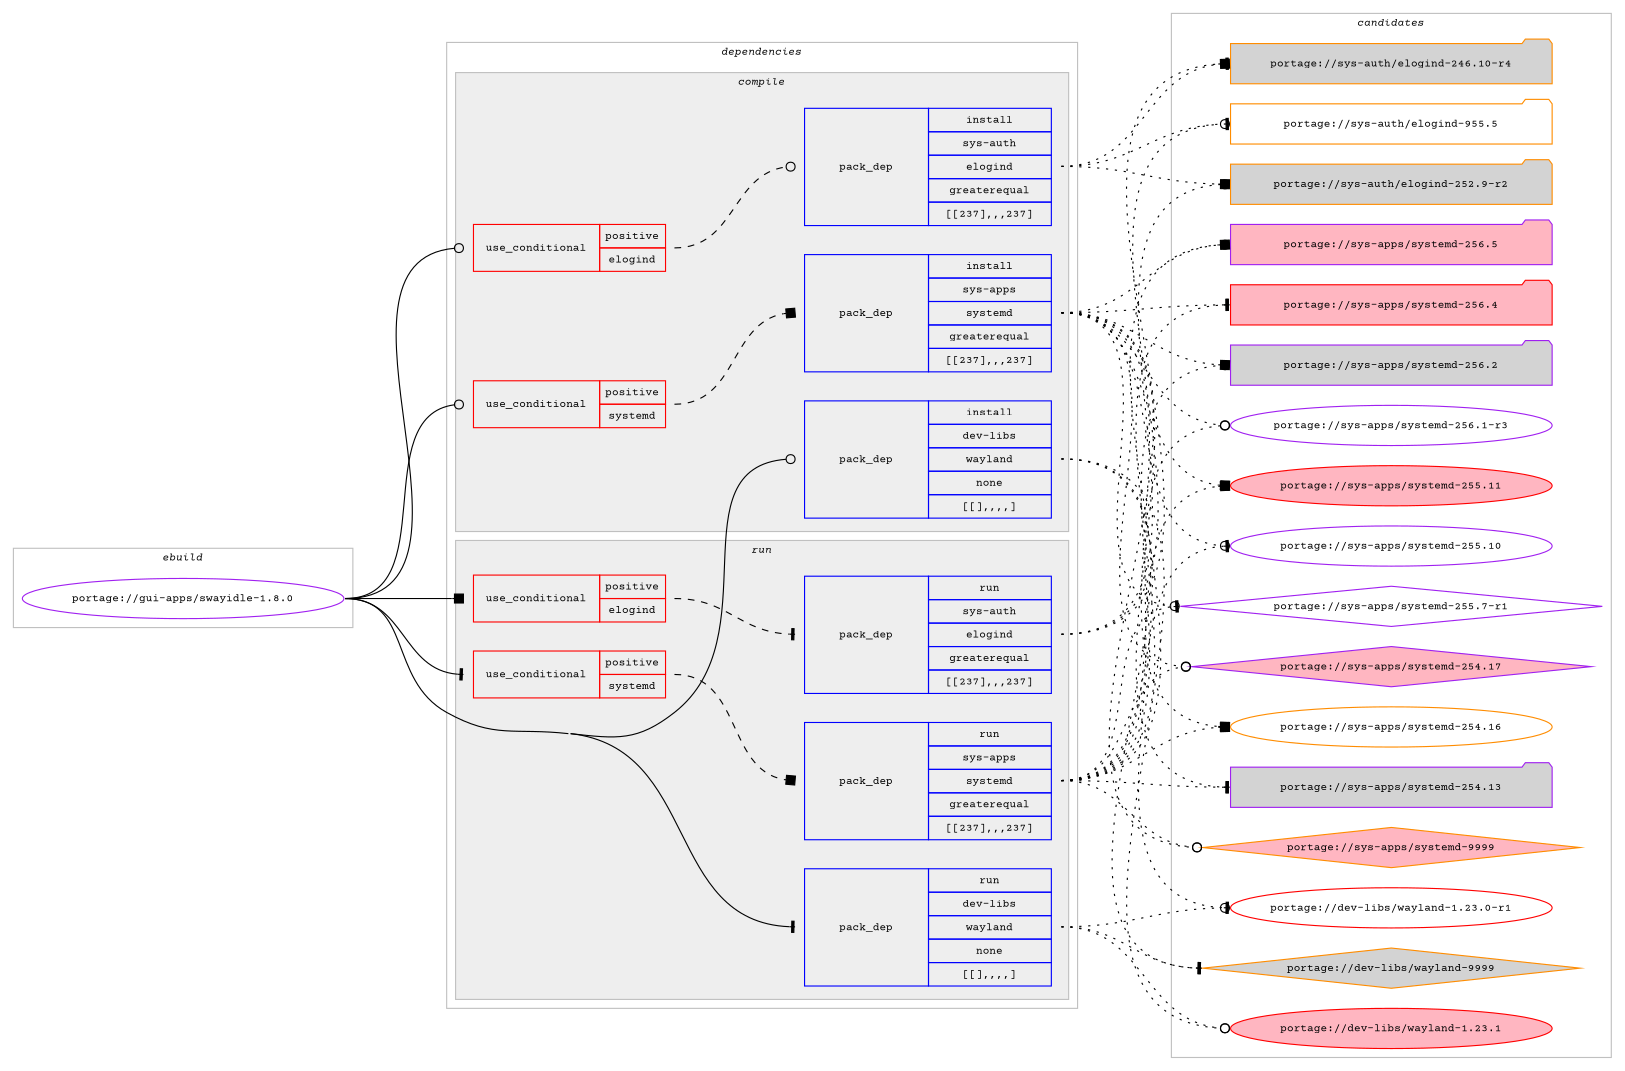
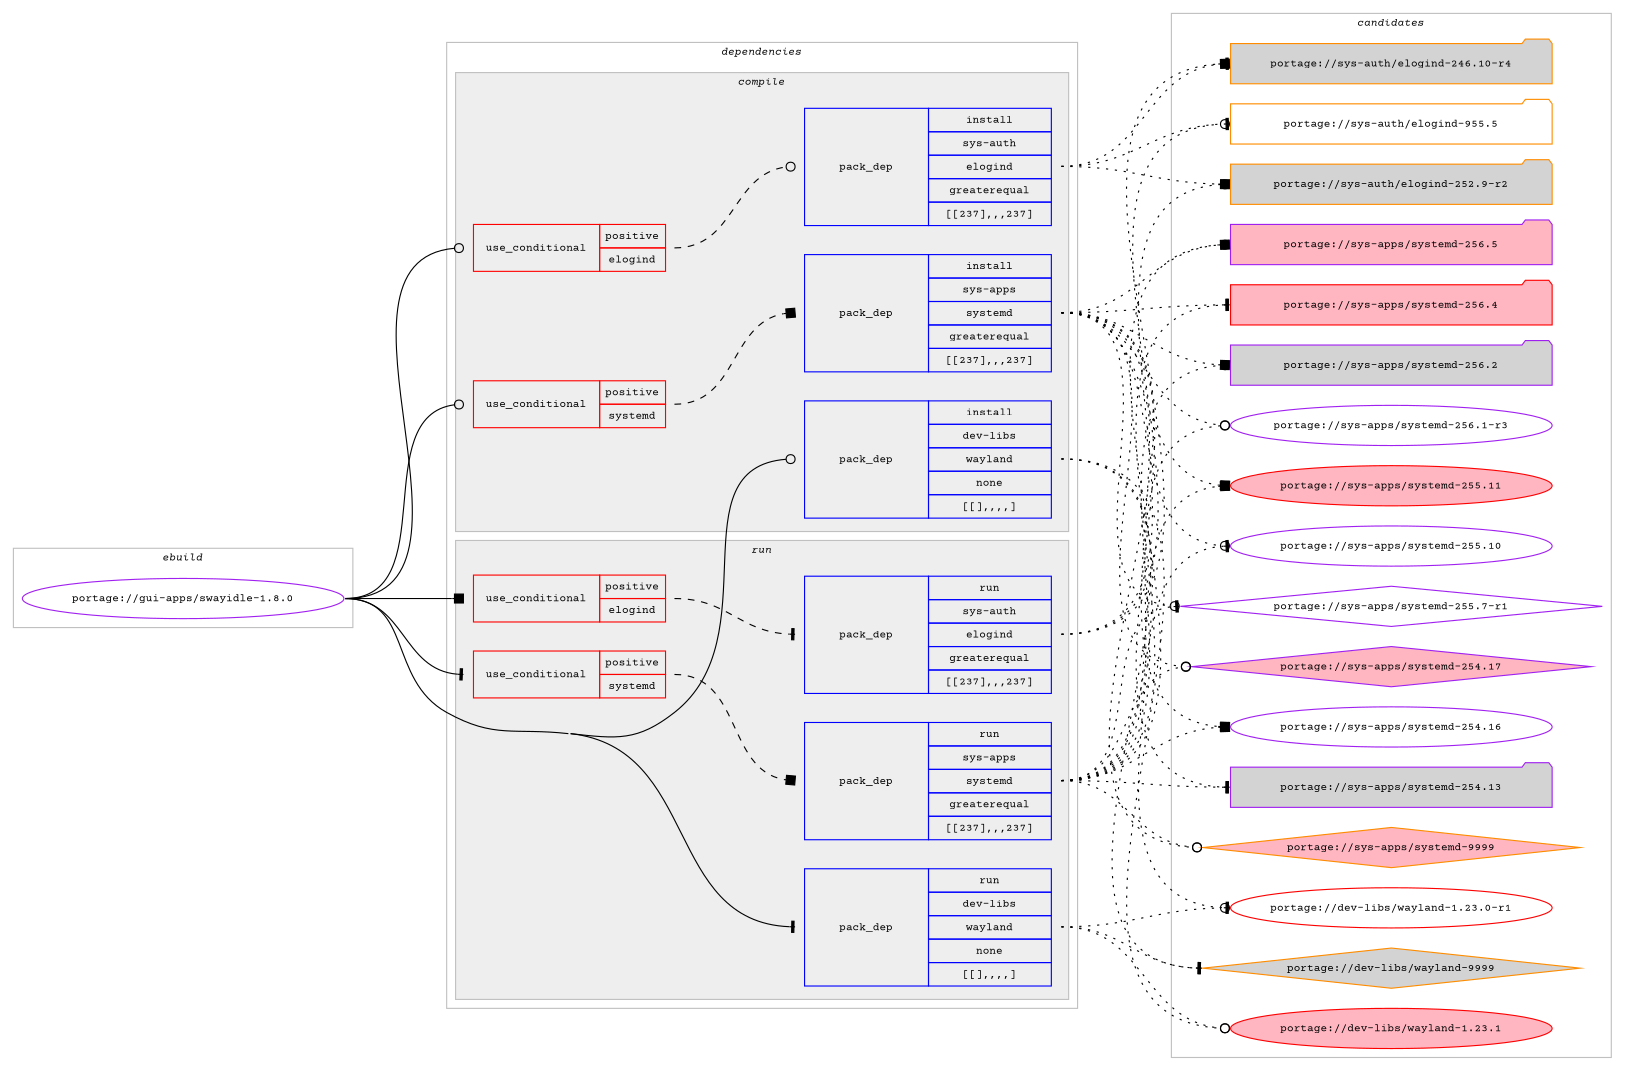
node "portage://sys-apps/systemd-254.16": color darkorange -> purple
